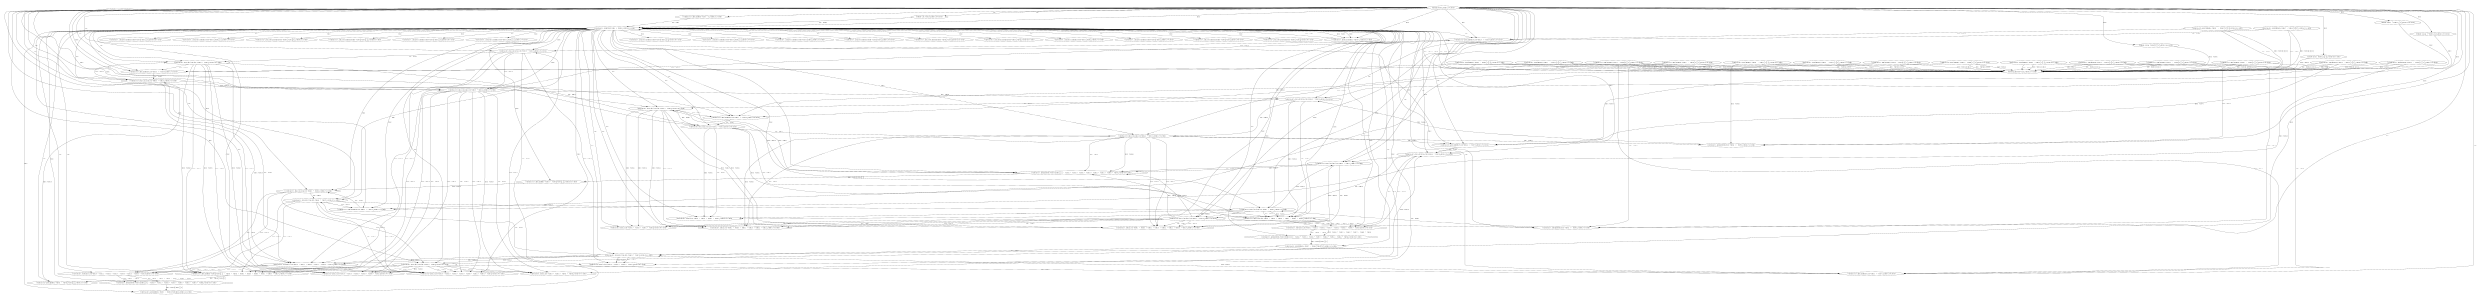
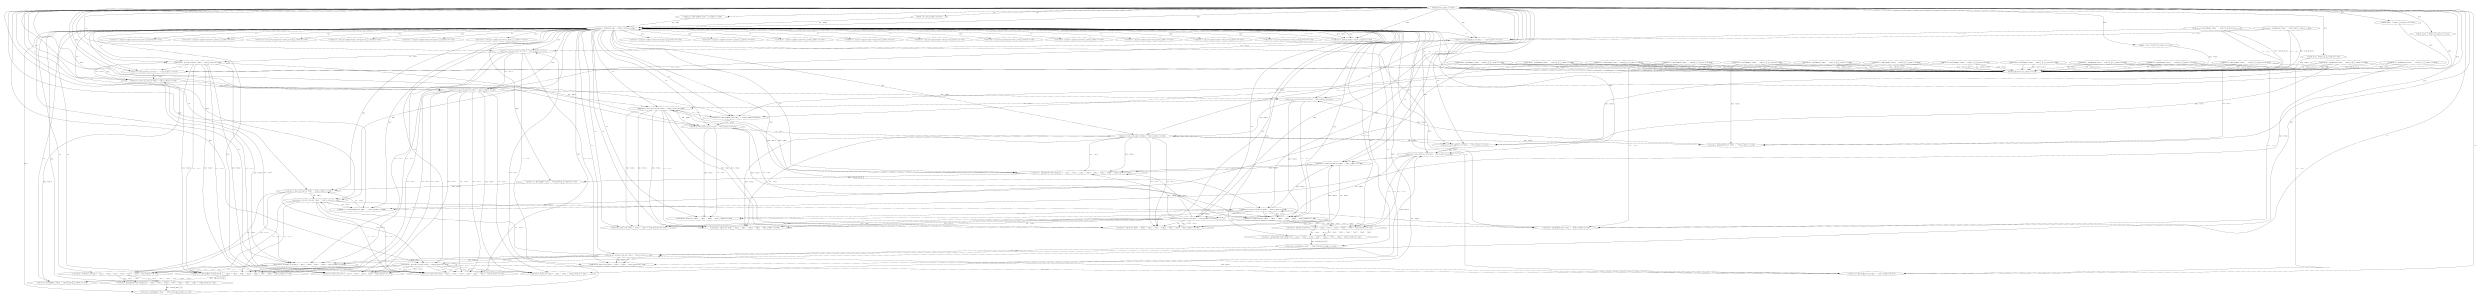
edge "(<operator>.assignment,VAR71 = VAR46[0][2])<SUB>157</SUB>" -> "(<operator>.assignmentPlus,VAR63 += VAR71)<SUB>169</SUB>": removed, label "DDG: VAR71"
